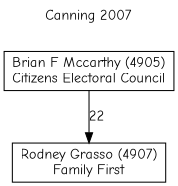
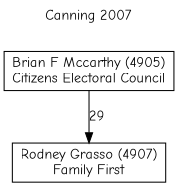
edge "Brian F Mccarthy (4905) Citizens Electoral Council" -> "Rodney Grasso (4907) Family First": label "22" -> "29"
